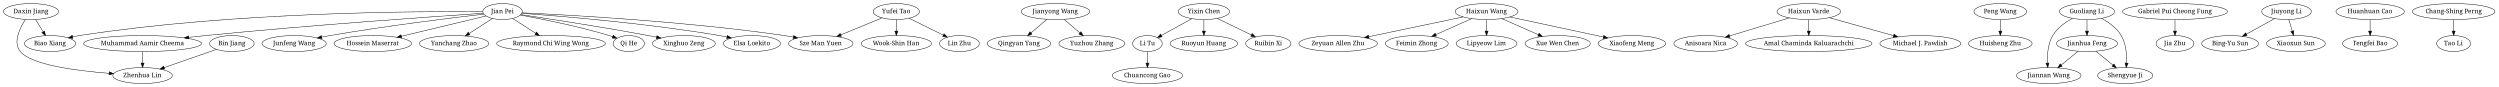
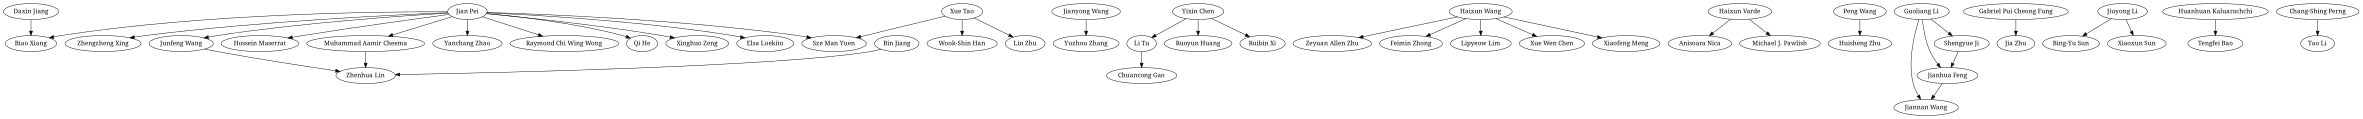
node "Yufei Tao": label "Yufei Tao" -> "Xue Tao"
node "Huanhuan Cao": label "Huanhuan Cao" -> "Huanhuan Kaluarachchi"
node "Zhengzheng Xing": added
node "Qingyan Yang": removed
node "Amal Chaminda Kaluarachchi": removed
edge "Jianhua Feng" -> "Shengyue Ji": reversed
edge "Daxin Jiang" -> "Zhenhua Lin": now "Junfeng Wang" -> "Zhenhua Lin"
